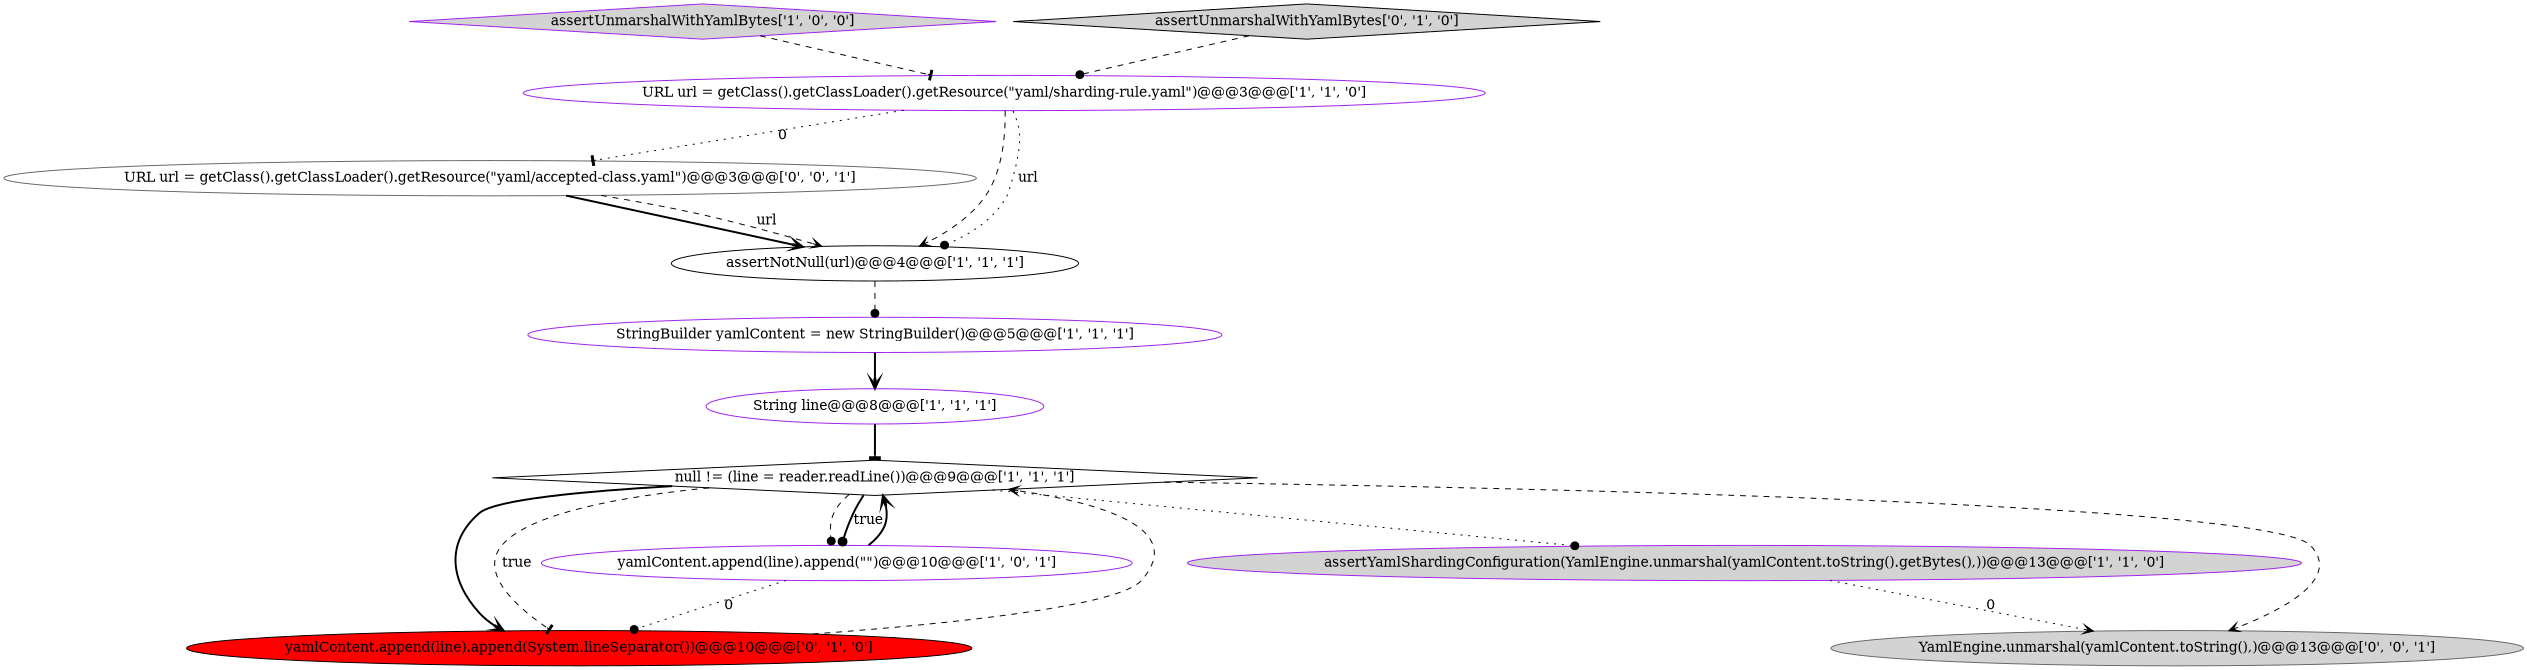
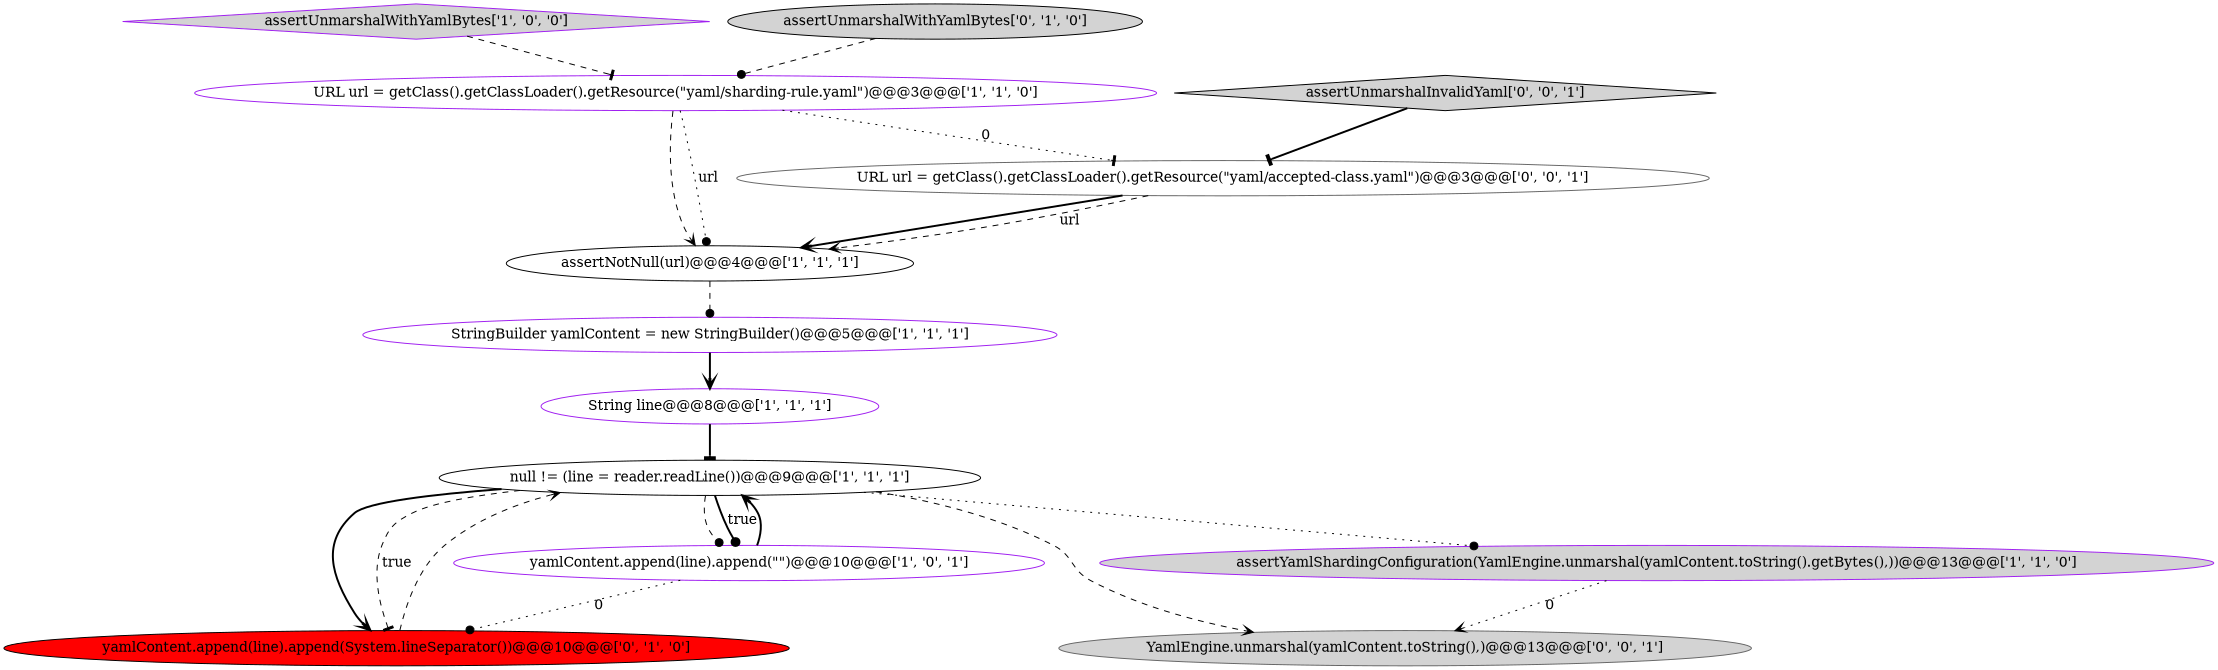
node "assertUnmarshalWithYamlBytes['0', '1', '0']": shape diamond -> ellipse
node "assertUnmarshalInvalidYaml['0', '0', '1']": added
node "null != (line = reader.readLine())@@@9@@@['1', '1', '1']": shape diamond -> ellipse
